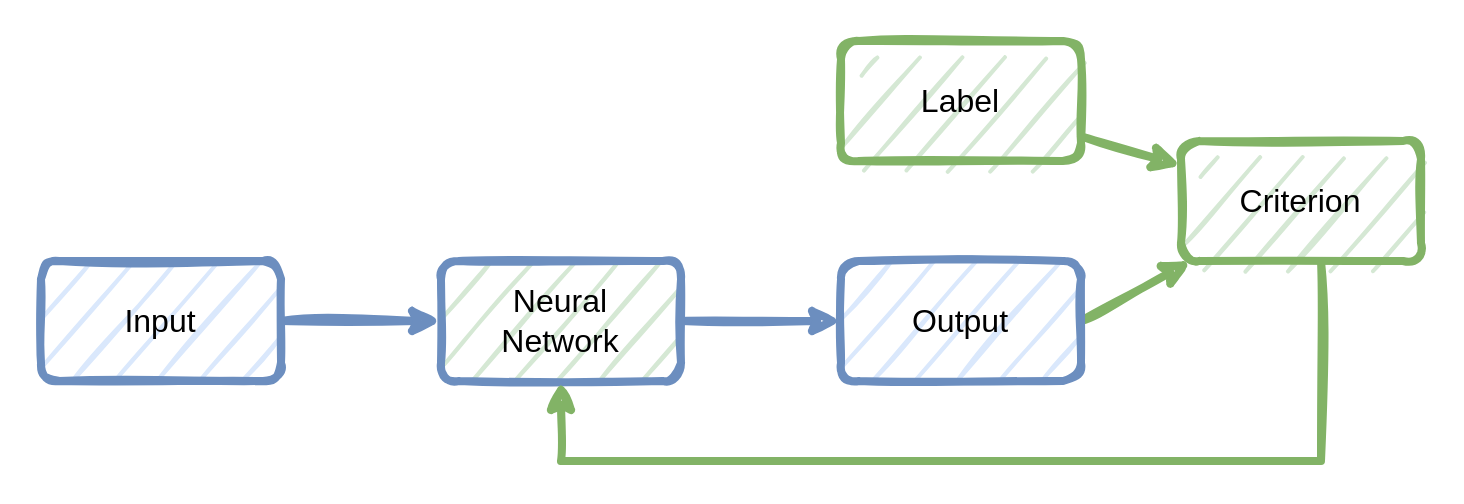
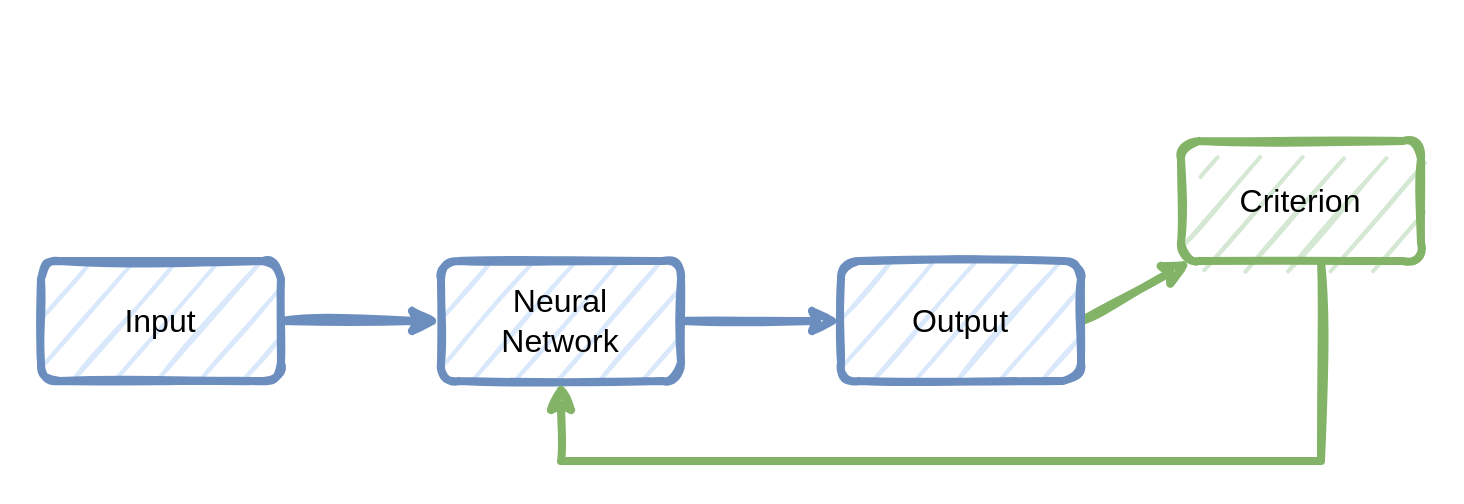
node "Label": removed
edge "Label" -> "Criterion": removed
node "NeuralNetwork": fillcolor #d5e8d4 -> #dae8fc
